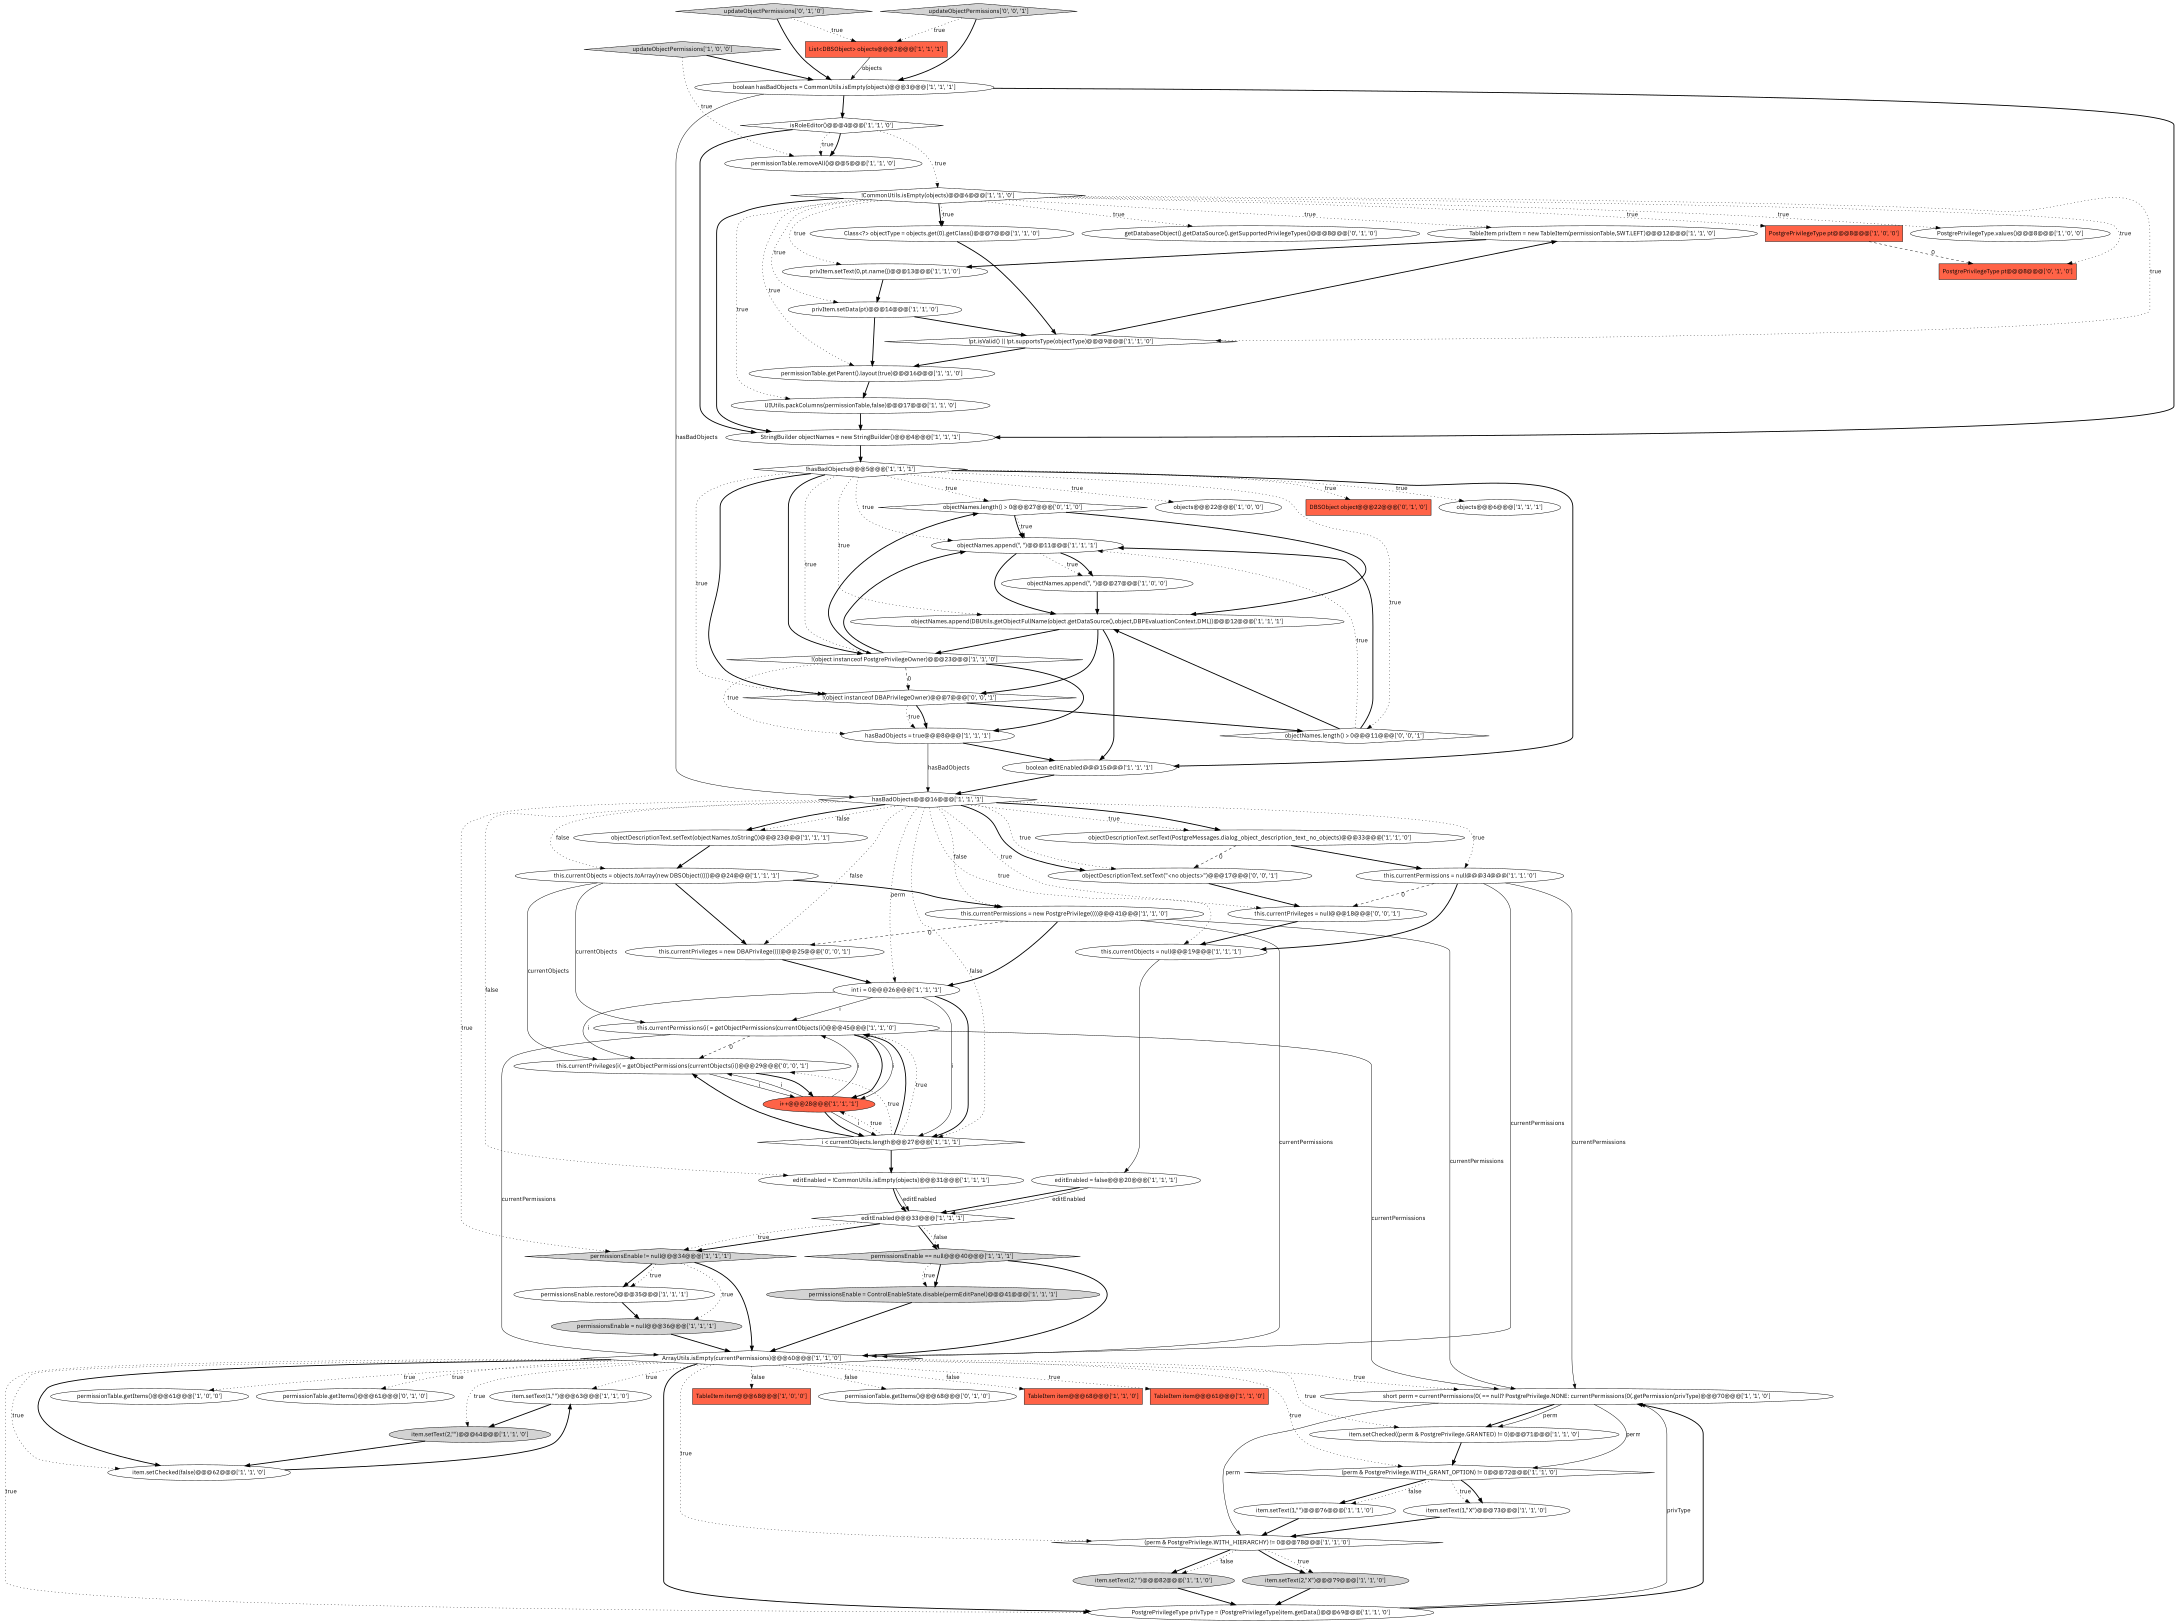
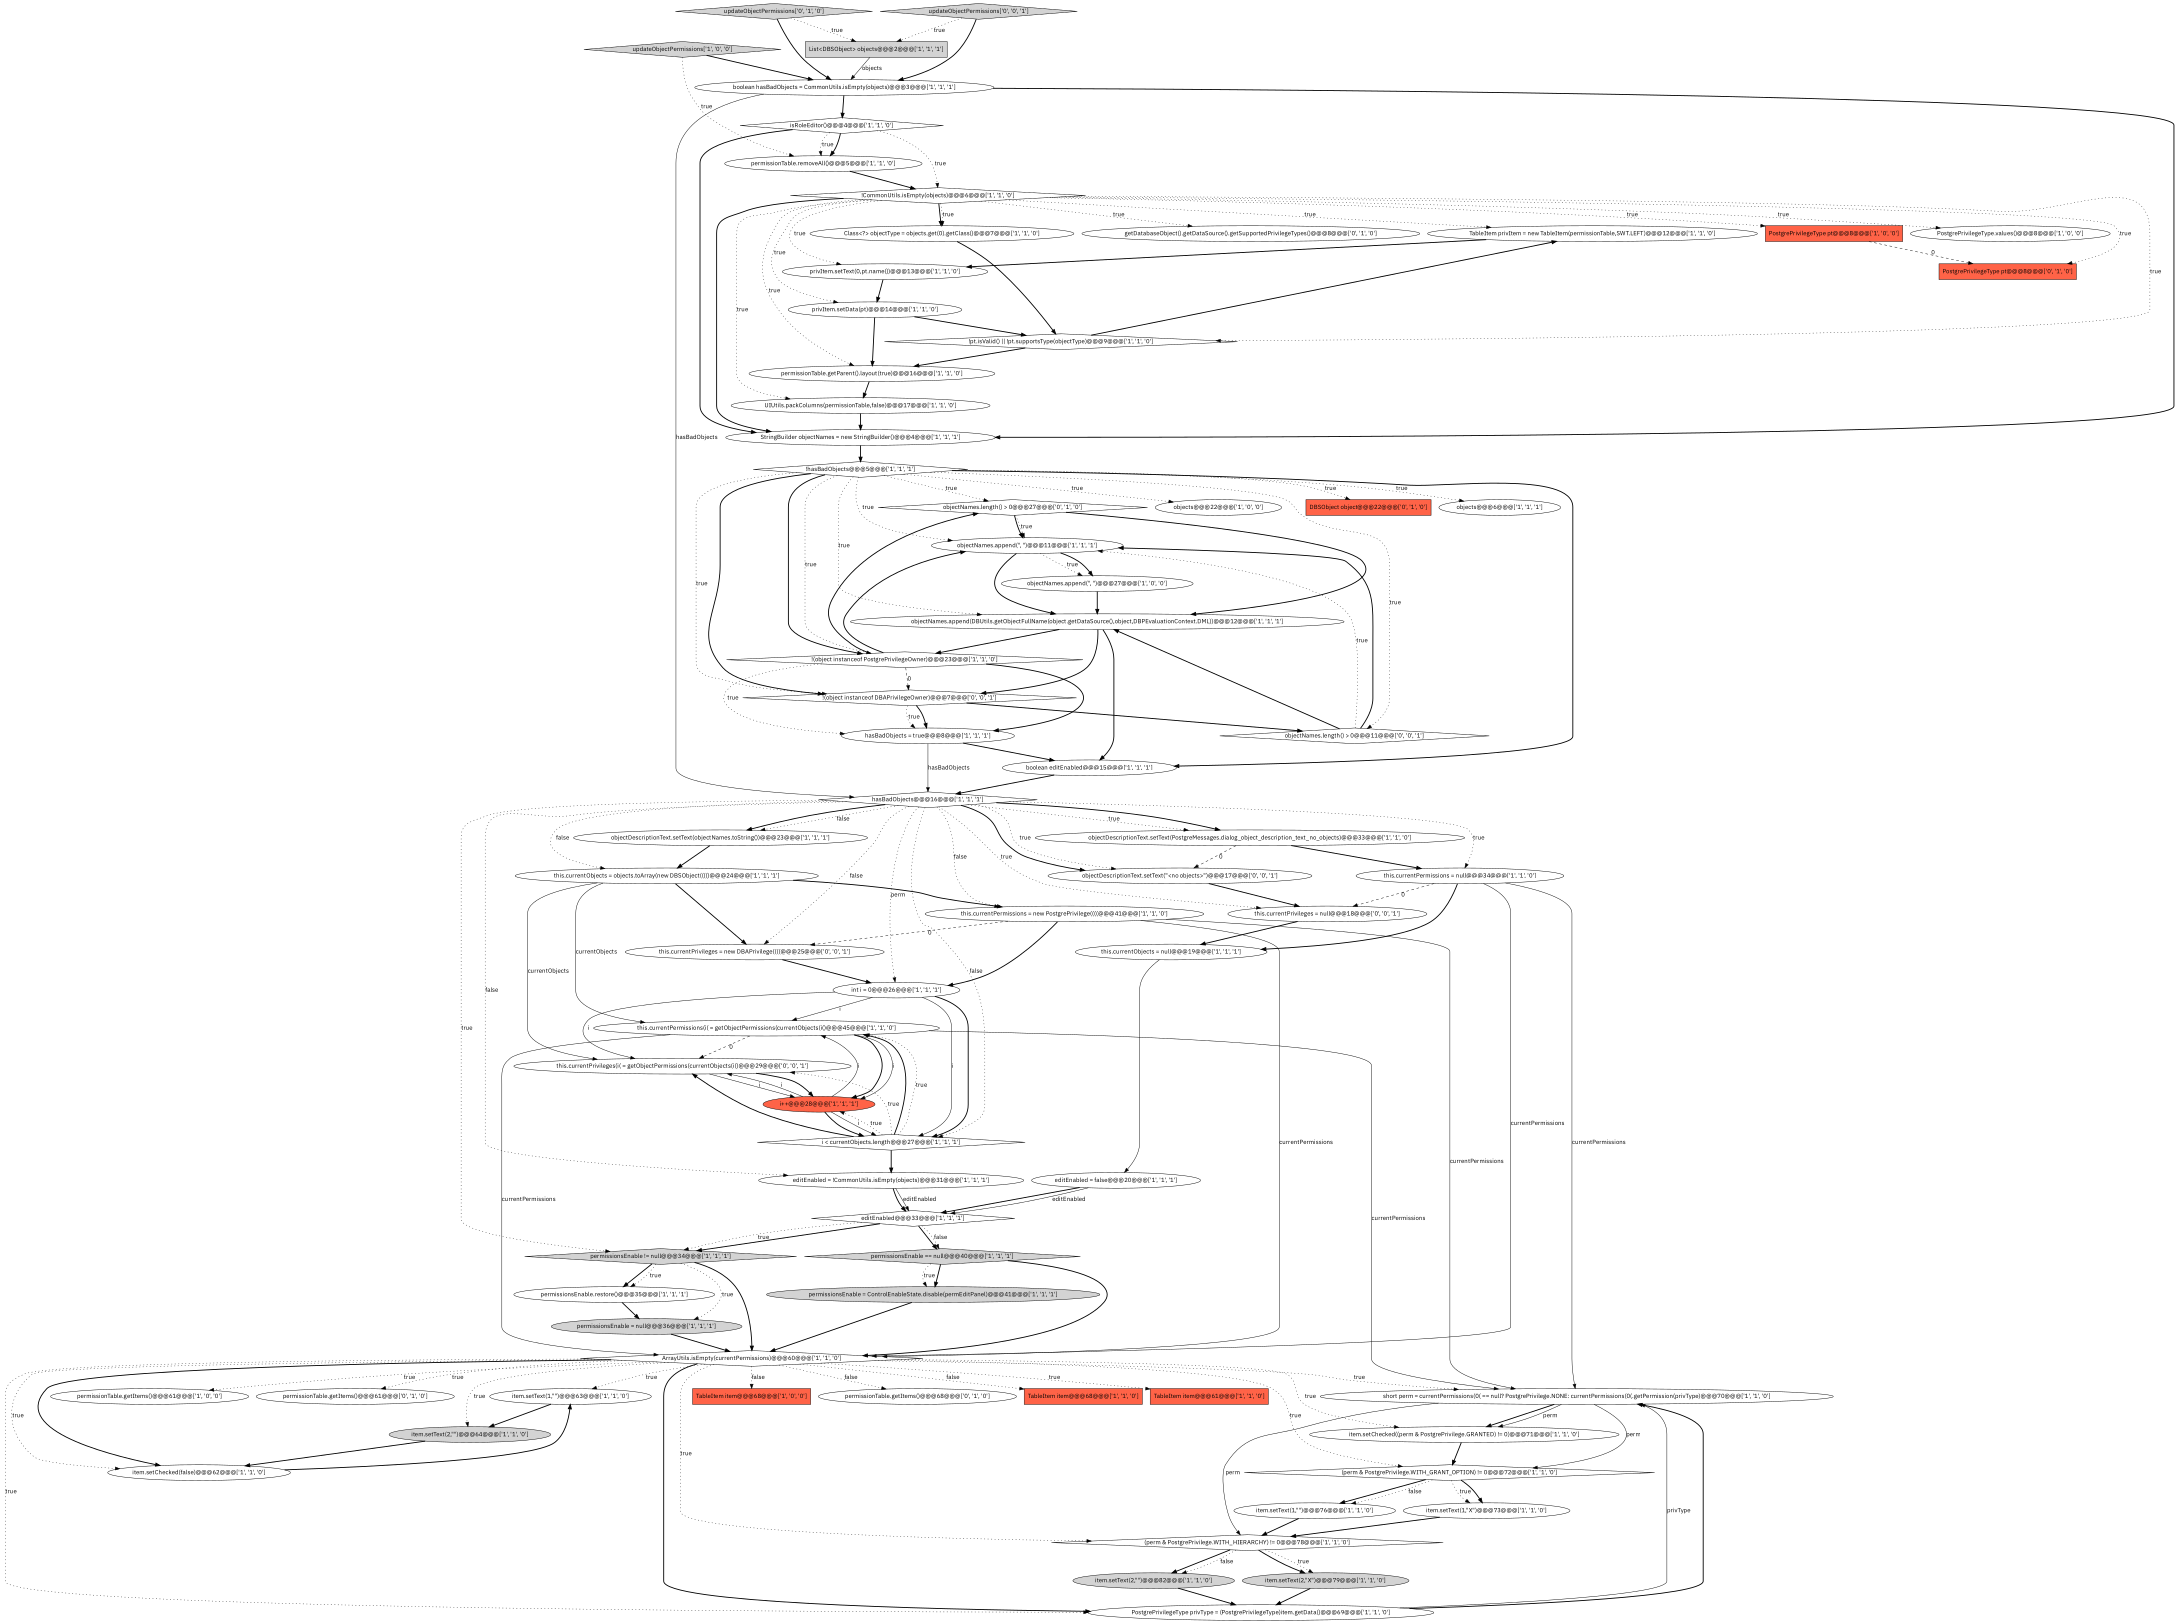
node "List<DBSObject> objects@@@2@@@['1', '1', '1']": fillcolor tomato -> lightgray
edge "permissionTable.removeAll()@@@5@@@['1', '1', '0']" -> "!CommonUtils.isEmpty(objects)@@@6@@@['1', '1', '0']": added
edge "hasBadObjects@@@16@@@['1', '1', '1']" -> "this.currentObjects = null@@@19@@@['1', '1', '1']": removed, label "true"
